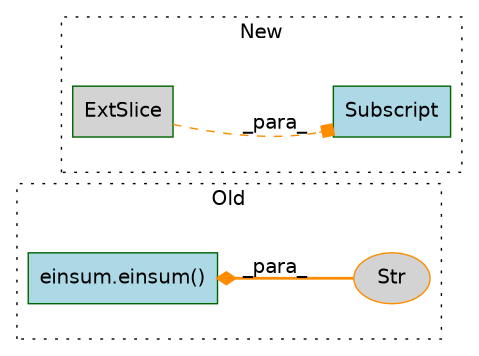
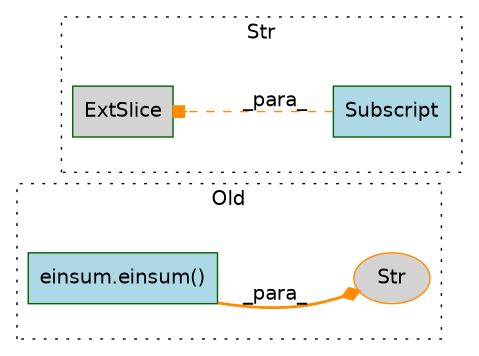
cluster "New": label "New" -> "Str"
edge "ExtSlice" -> "Subscript": reversed
edge "Str" -> "einsum.einsum()": reversed
